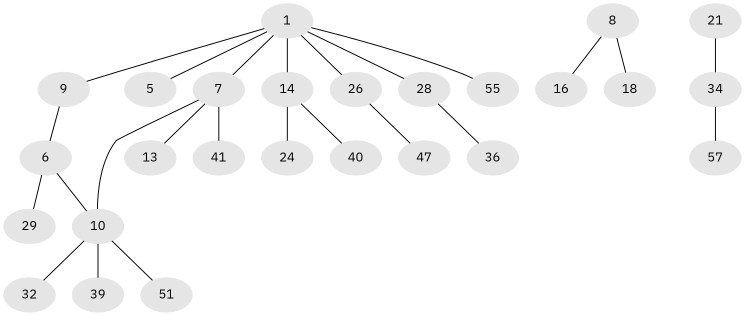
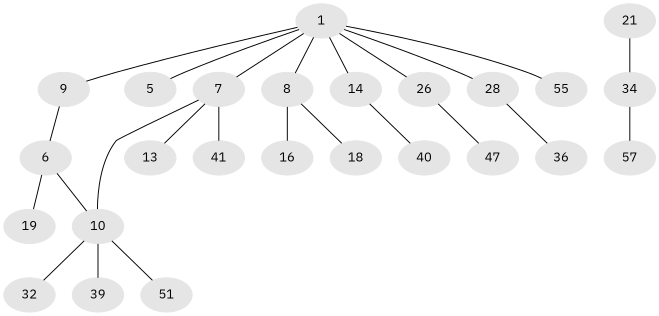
edge "1" -- "8": added
node "24": removed
node "29": label "29" -> "19"
